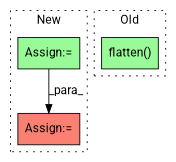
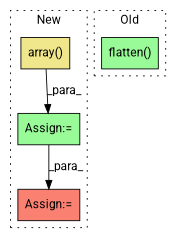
node "array()": added
